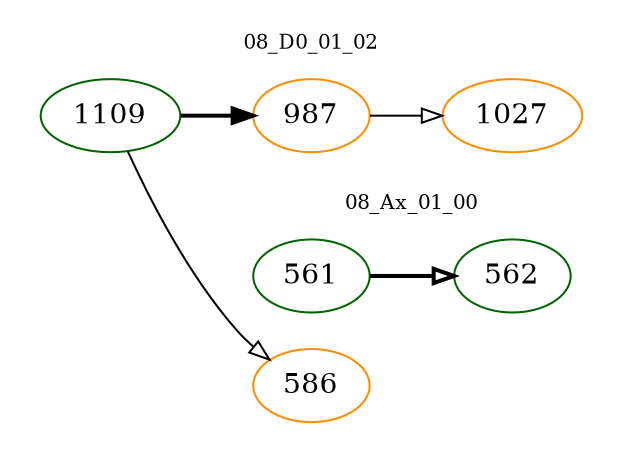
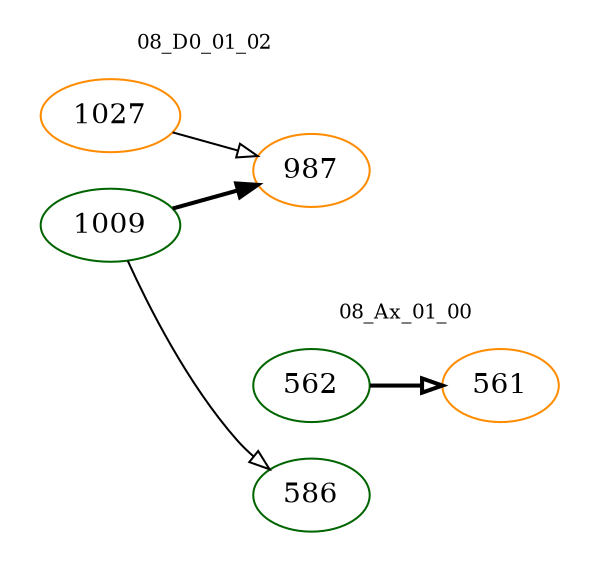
node "1109": label "1109" -> "1009"
edge "987" -> "1027": reversed
node "561": color darkgreen -> darkorange
edge "561" -> "562": reversed
node "586": color darkorange -> darkgreen
